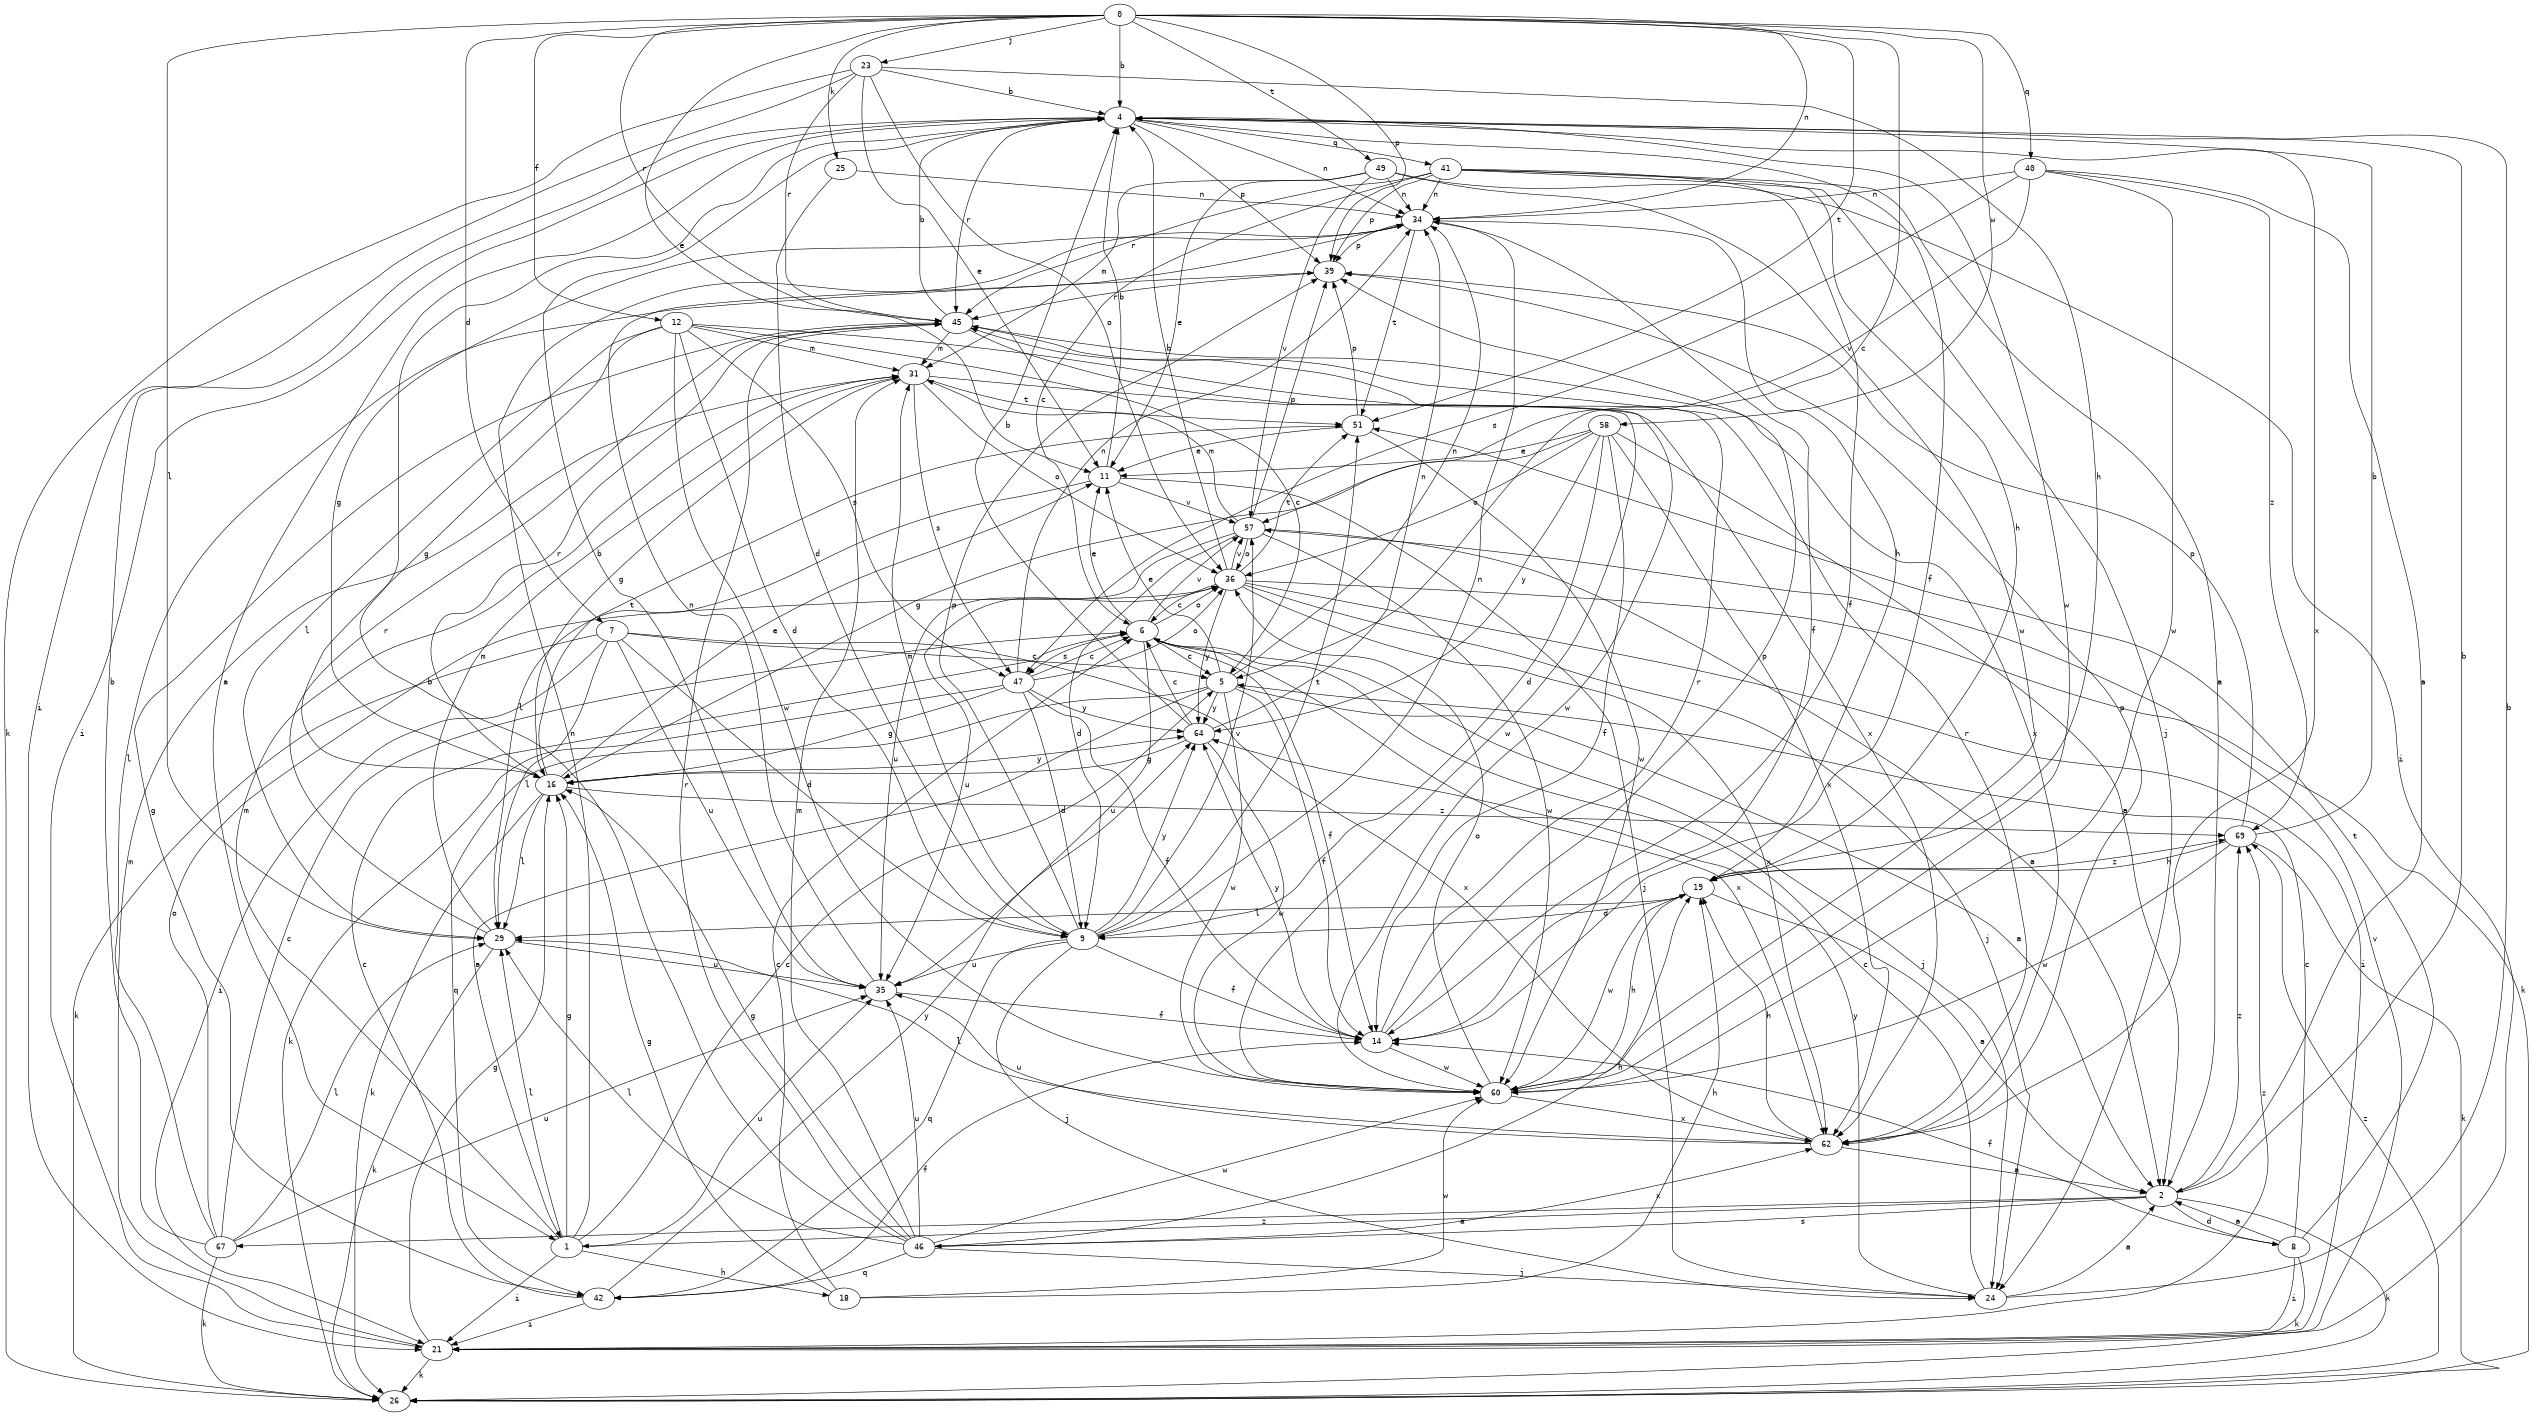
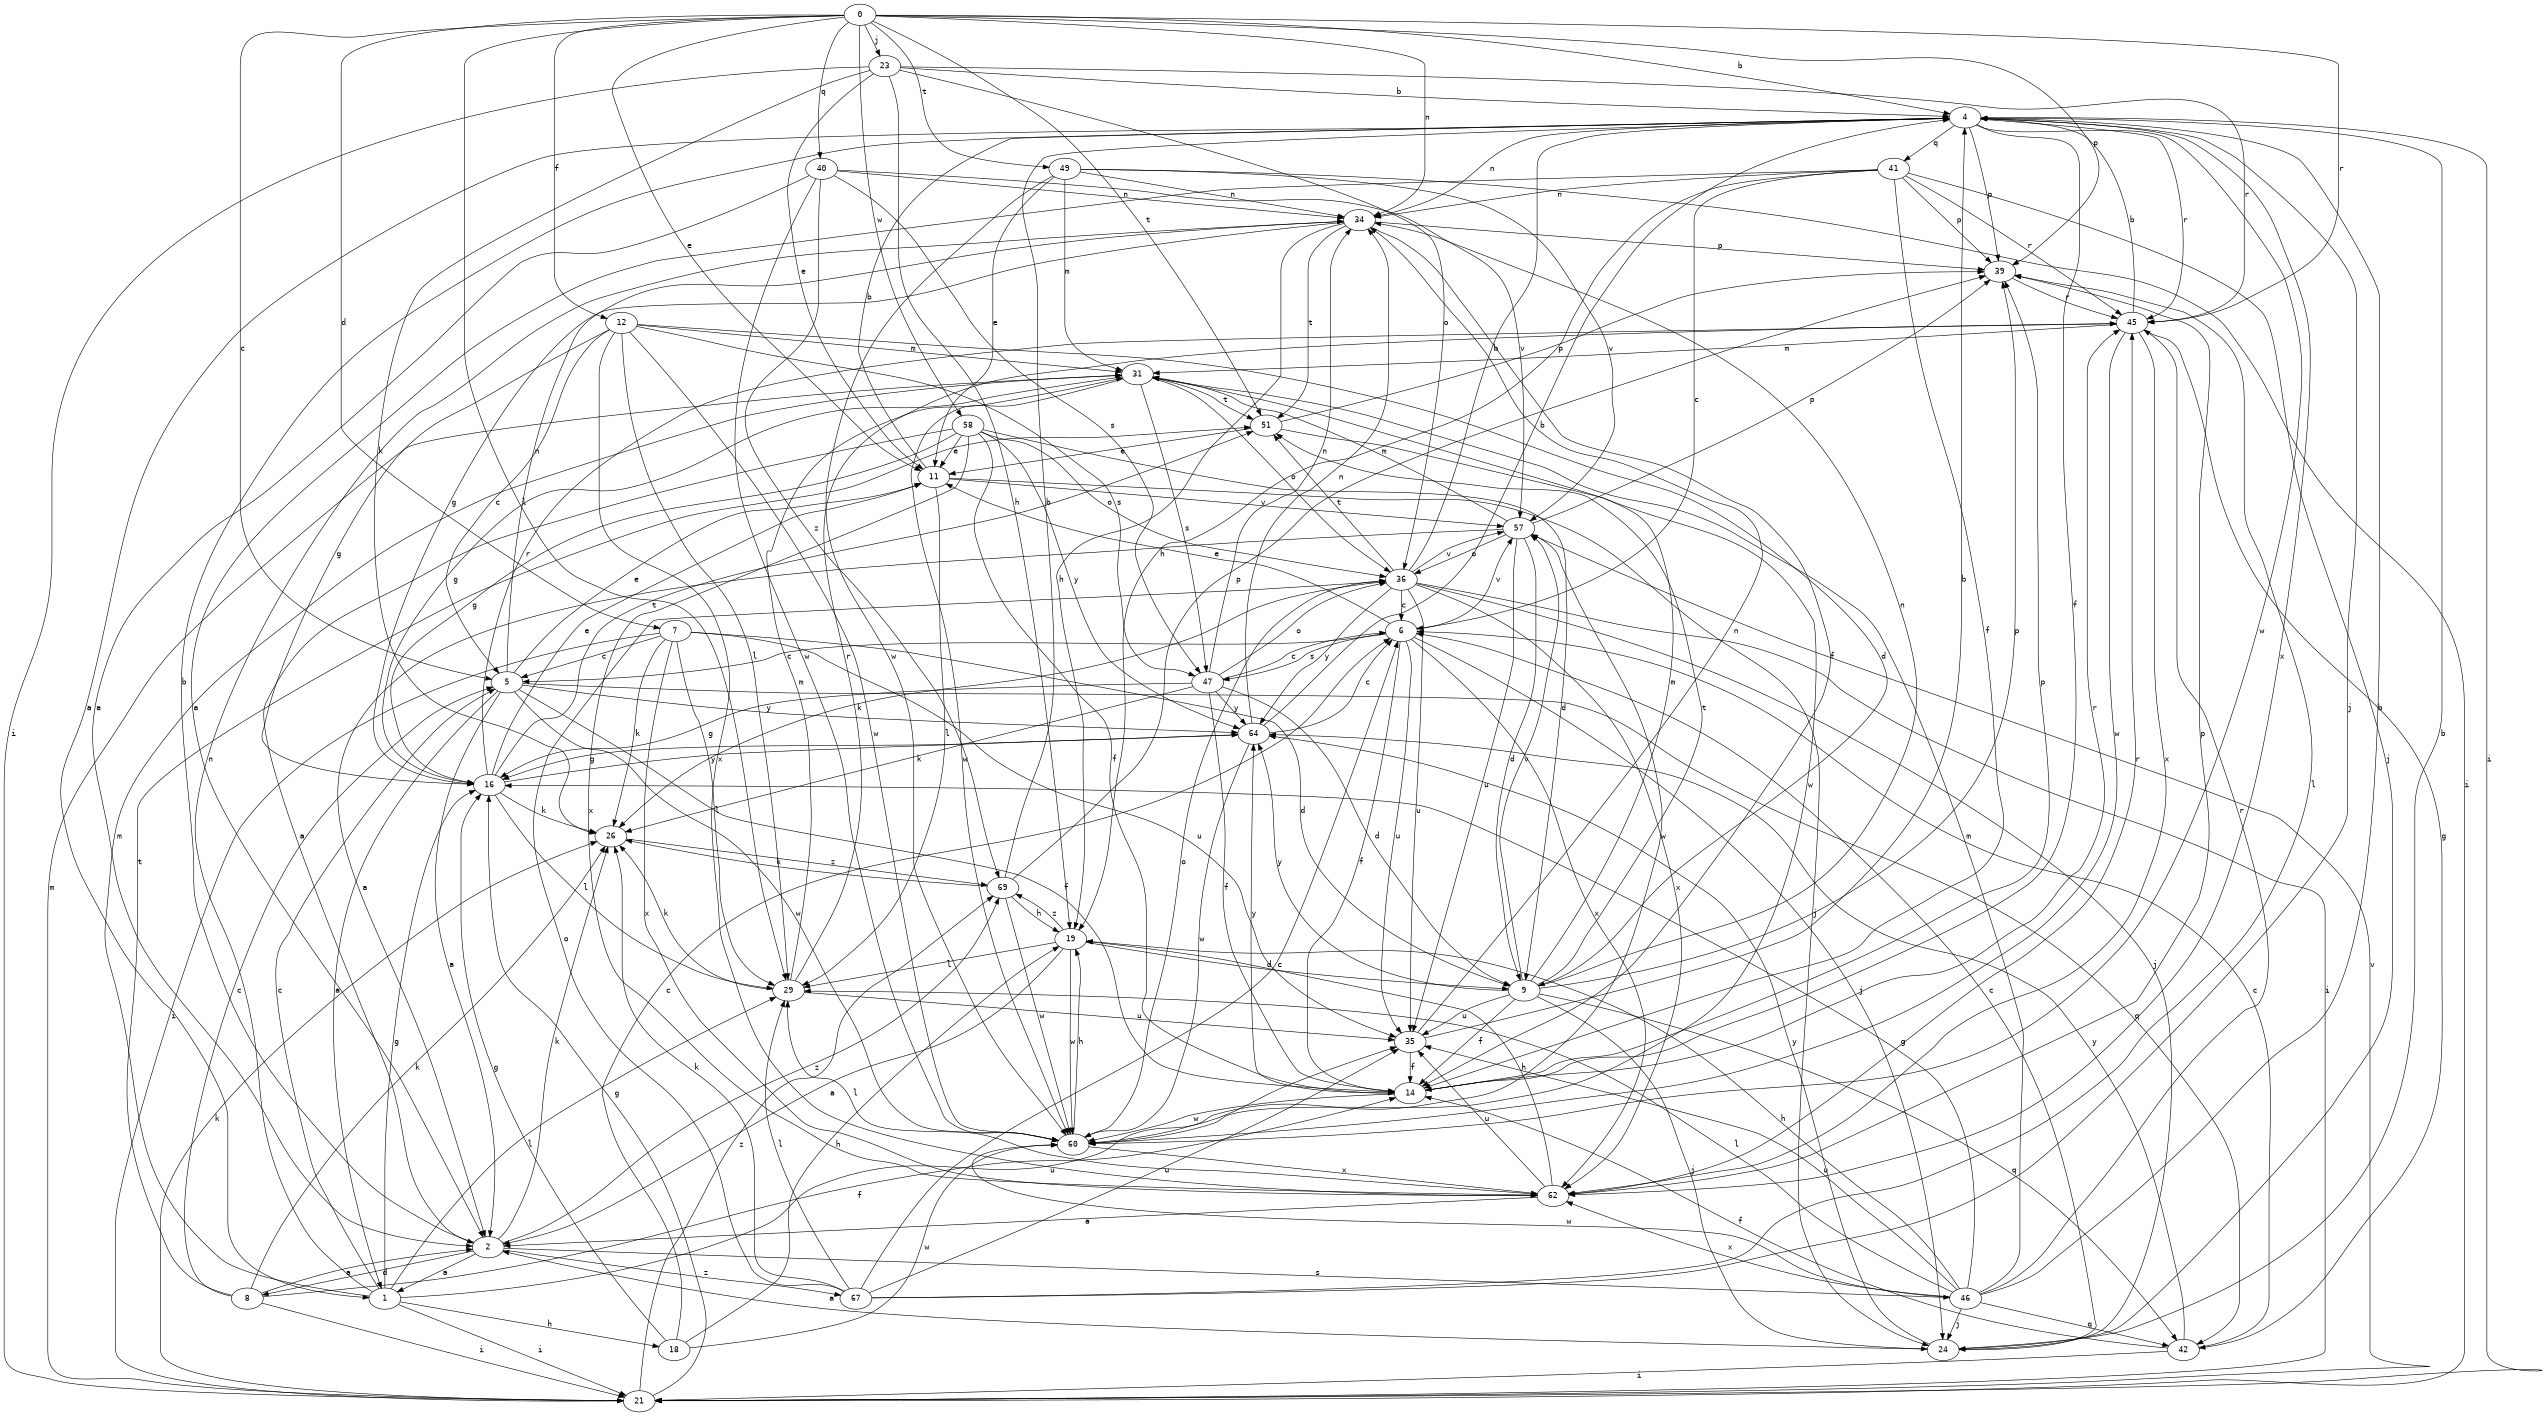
node "25": removed
edge "6" -> "36": removed, label "o"
edge "67" -> "4": label "b" -> "j"
edge "16" -> "69": removed, label "z"
